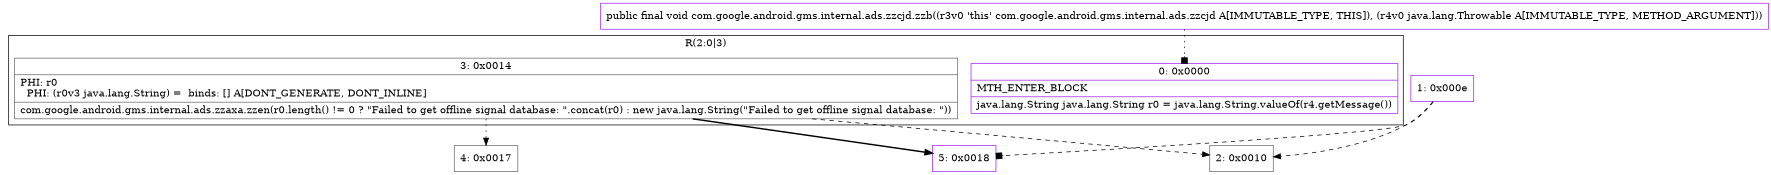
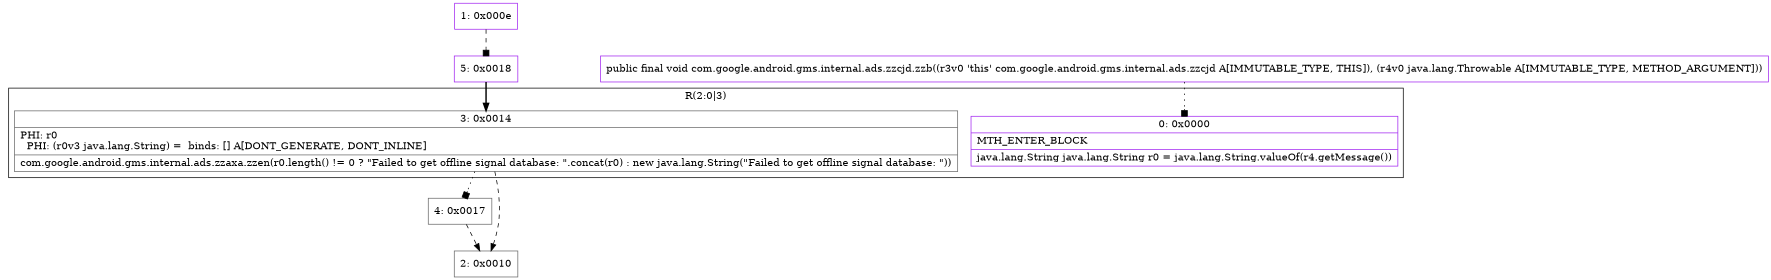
edge "3: 0x0014" -> "4: 0x0017": arrowhead normal -> box
edge "3: 0x0014" -> "5: 0x0018": reversed
edge "1: 0x000e" -> "2: 0x0010": now "4: 0x0017" -> "2: 0x0010"
